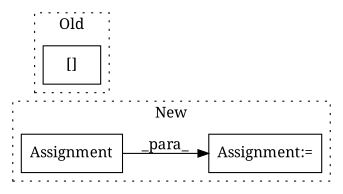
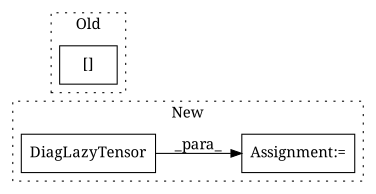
node "Assignment": label "Assignment" -> "DiagLazyTensor"
